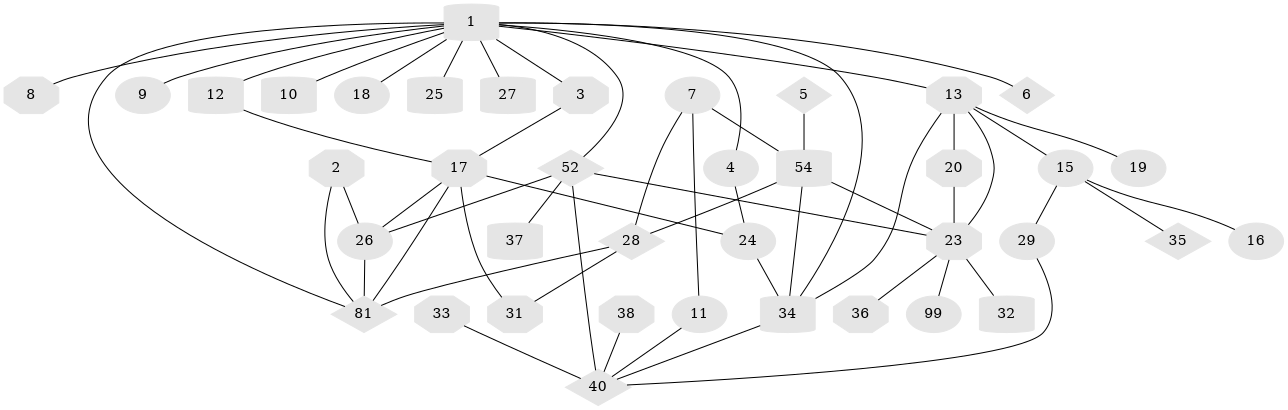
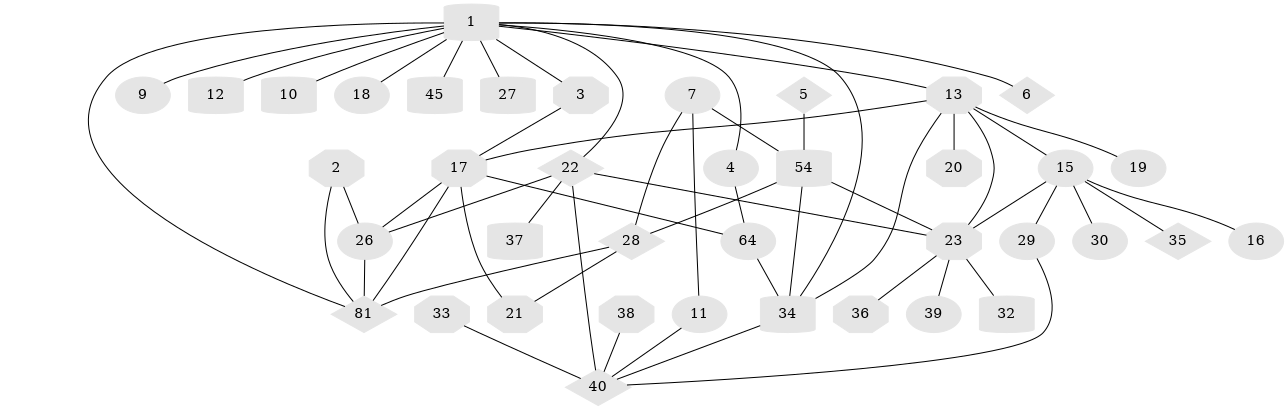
node "8": removed
node "25": label "25" -> "45"
edge "12" -- "17": now "13" -- "17"
node "52": label "52" -> "22"
edge "20" -- "23": now "15" -- "23"
node "24": label "24" -> "64"
node "30": added
node "31": label "31" -> "21"
node "99": label "99" -> "39"
